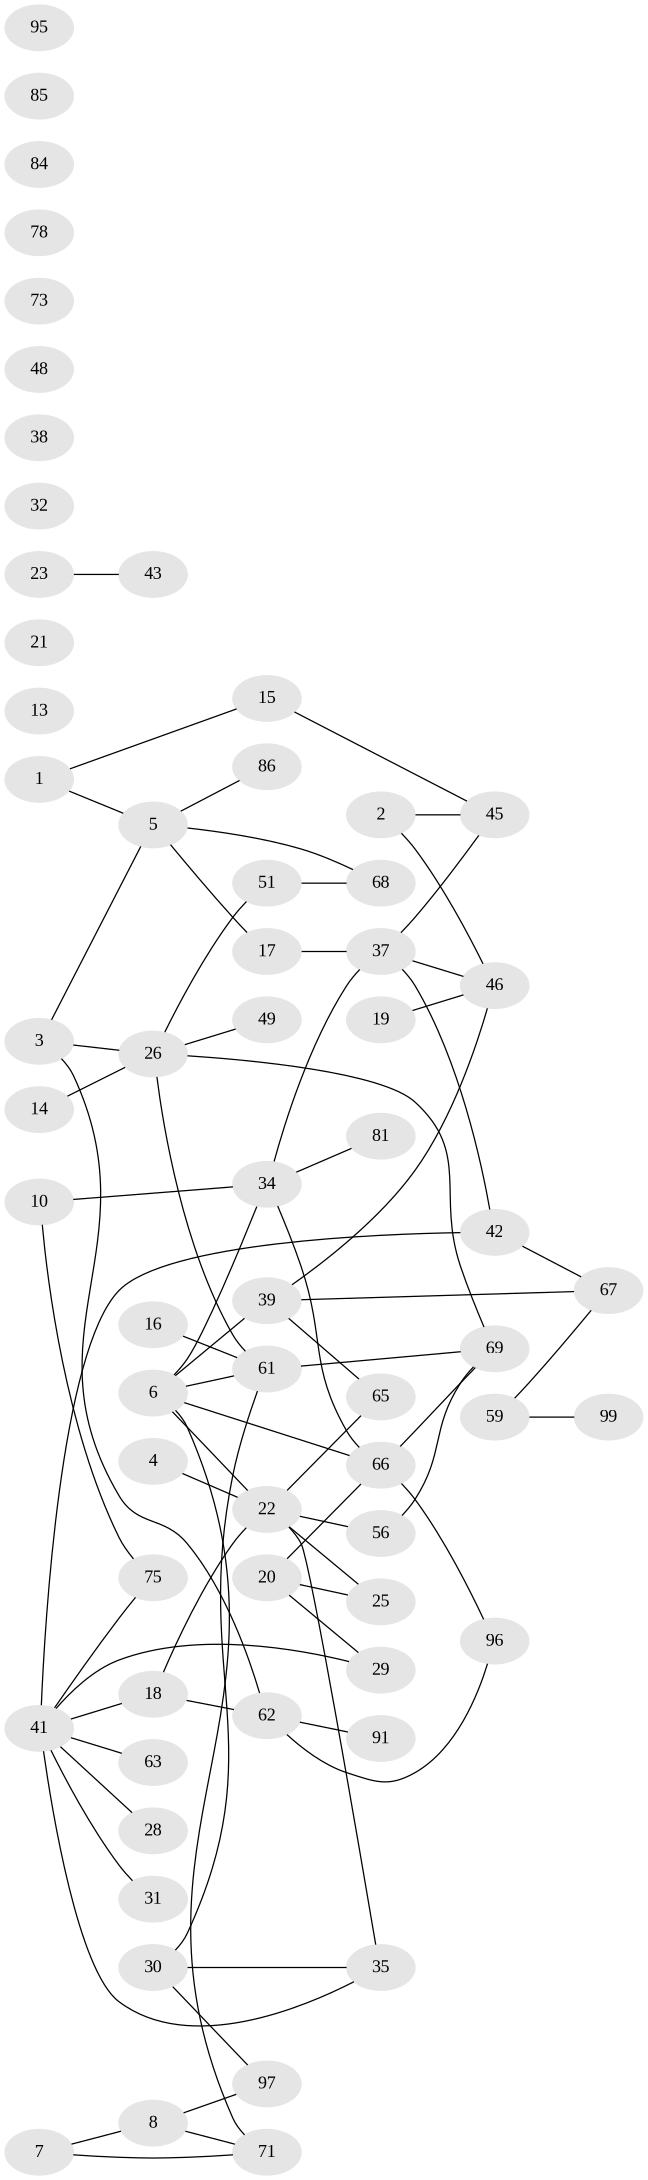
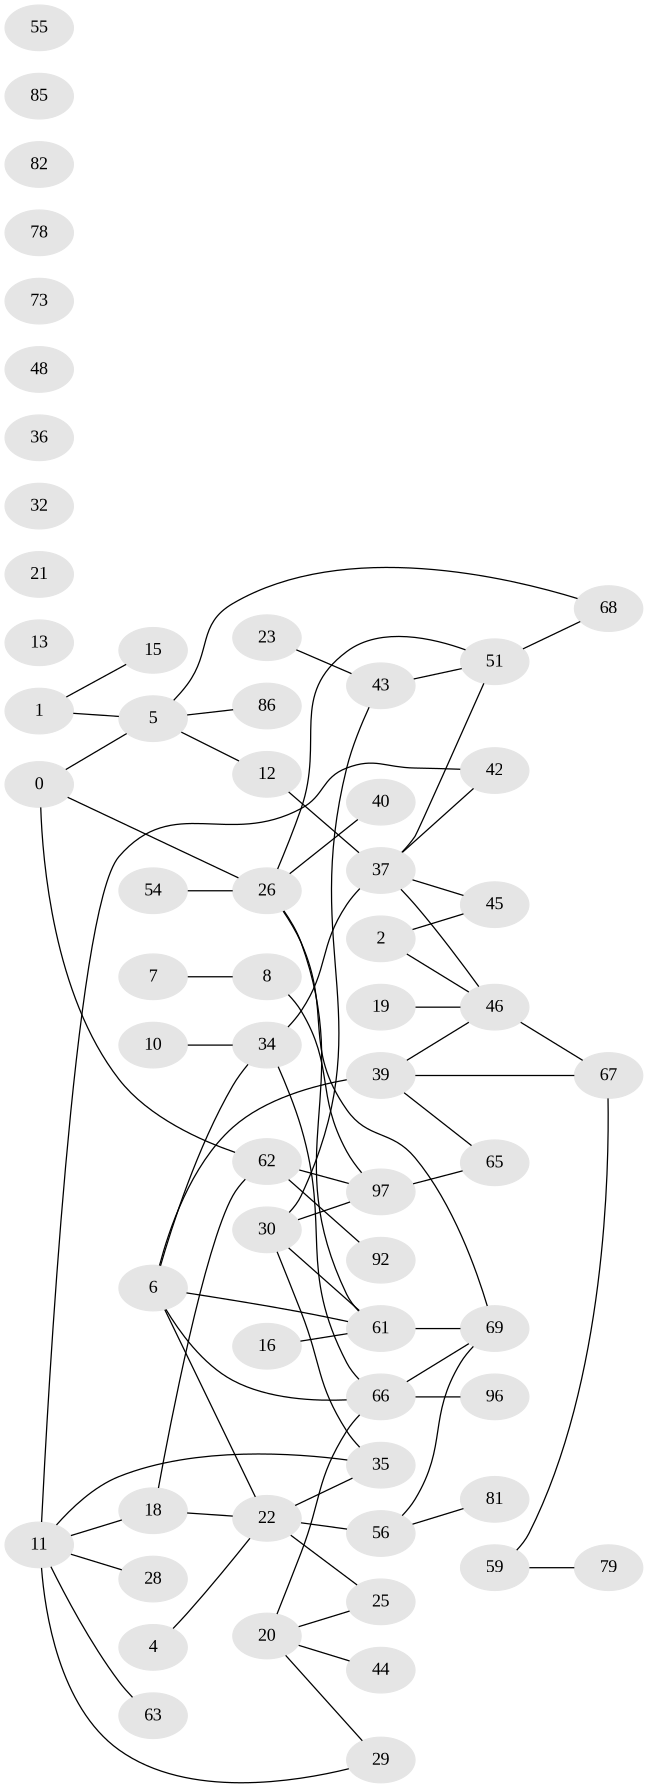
node "95": label "95" -> "55"
node "84": label "84" -> "82"
node "38": label "38" -> "36"
edge "51" -- "43": added
edge "15" -- "45": removed
edge "51" -- "37": added
node "17": label "17" -> "12"
edge "43" -- "30": added
node "49": label "49" -> "40"
node "3": label "3" -> "0"
node "14": label "14" -> "54"
edge "81" -- "34": now "81" -- "56"
edge "42" -- "67": now "46" -- "67"
node "99": label "99" -> "79"
edge "65" -- "22": now "65" -- "97"
node "75": removed
node "44": added
node "41": label "41" -> "11"
node "91": label "91" -> "92"
edge "96" -- "62": now "97" -- "62"
node "31": removed
node "71": removed
